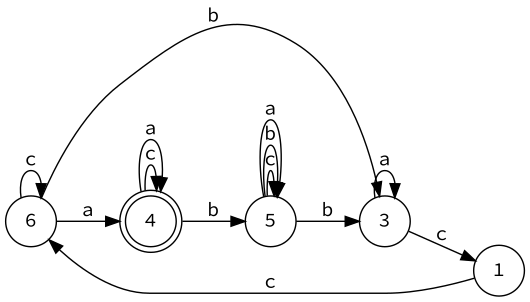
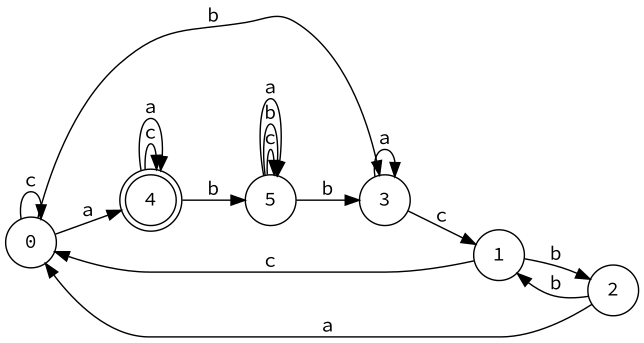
node "6": label "6" -> "0"
node "2": added
